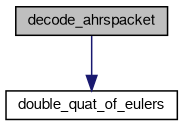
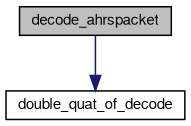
node "double_quat_of_eulers": label "double_quat_of_eulers" -> "double_quat_of_decode"
